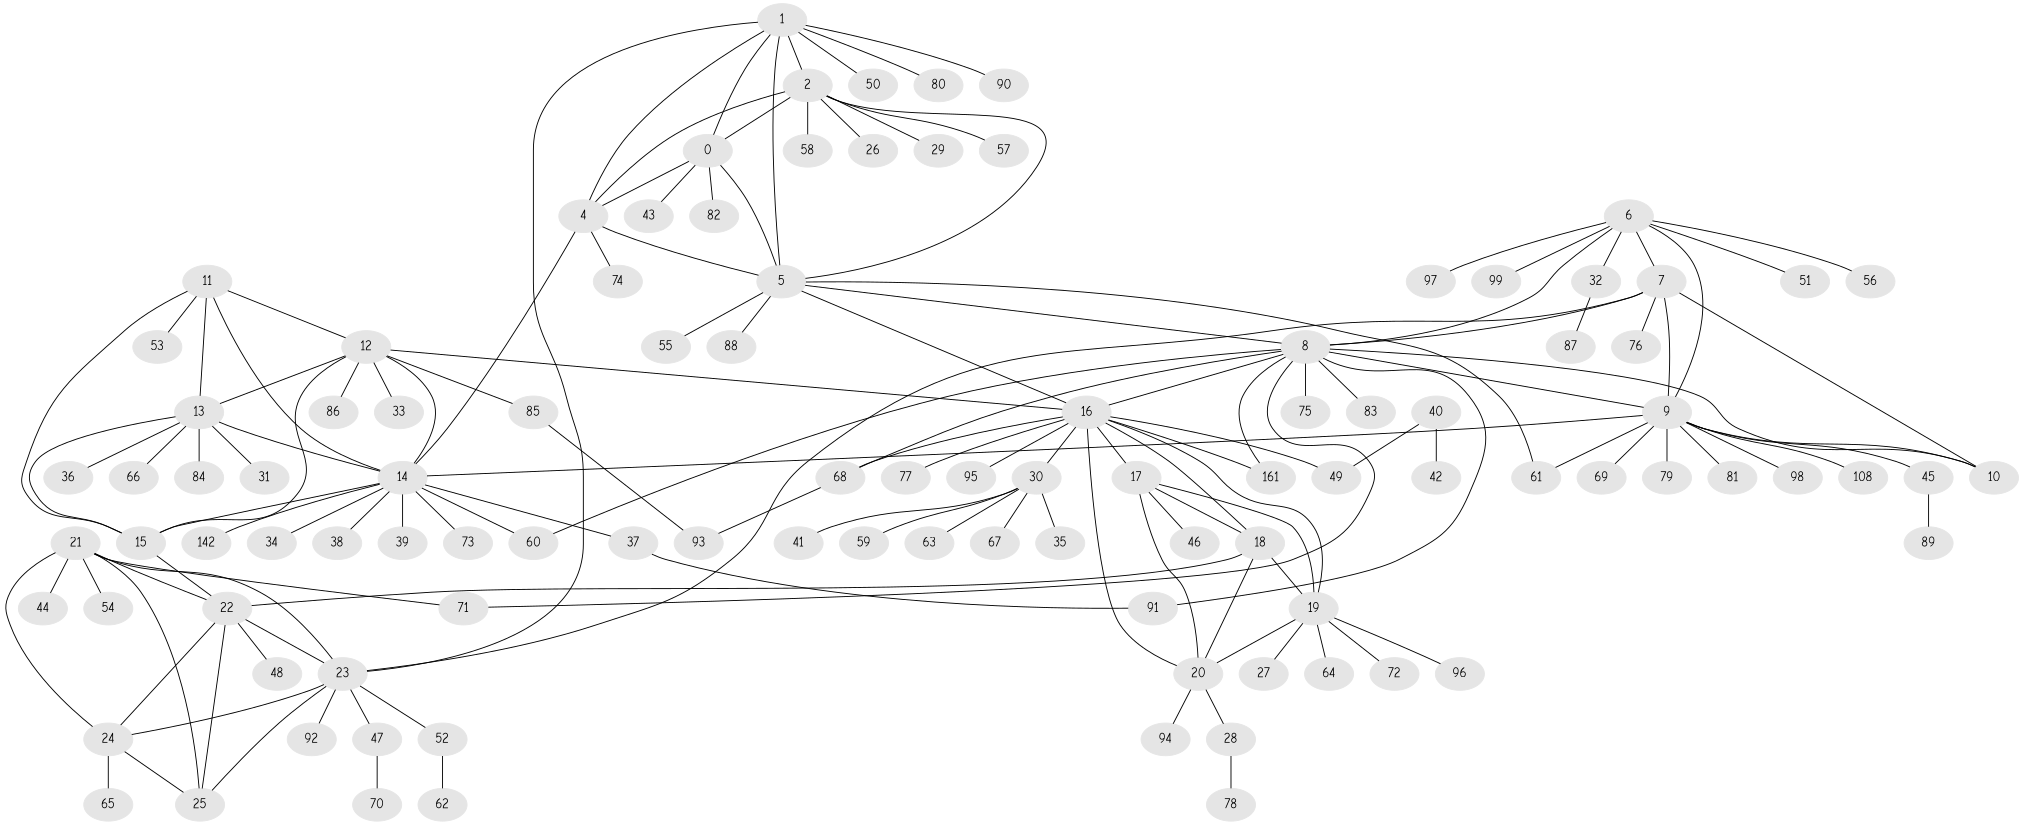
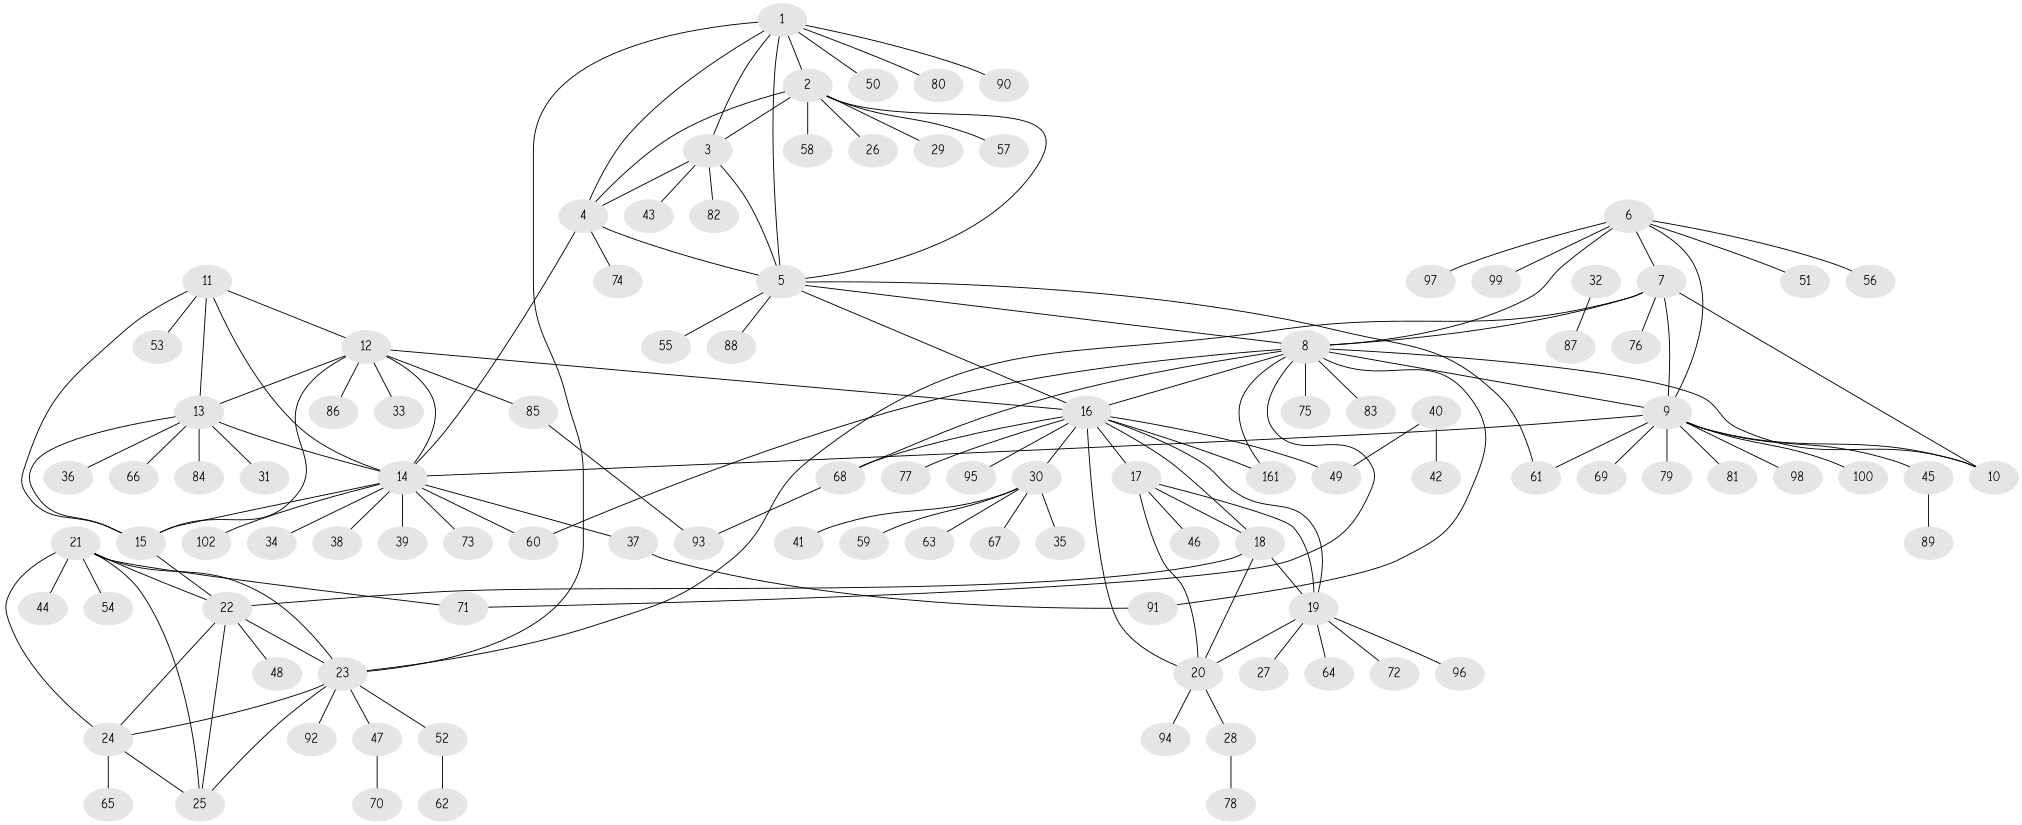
node "0": label "0" -> "3"
edge "6" -- "32": removed
node "108": label "108" -> "100"
node "142": label "142" -> "102"
